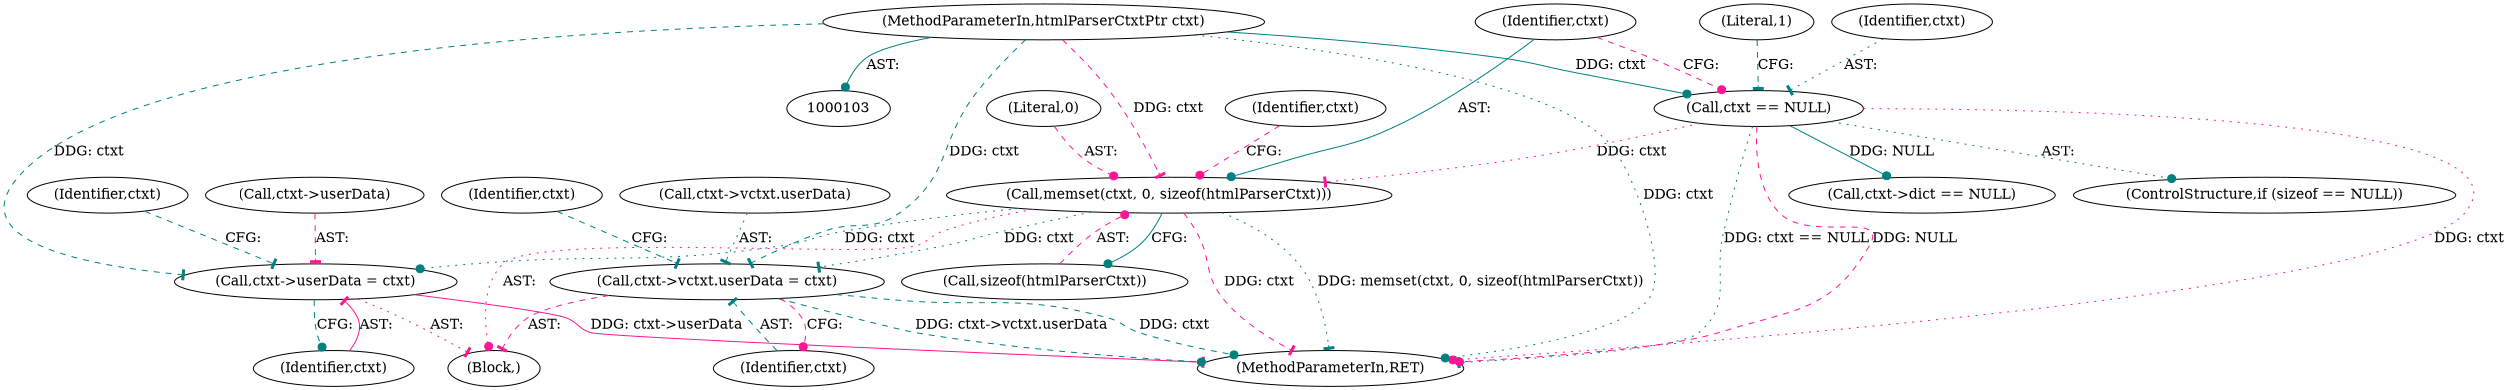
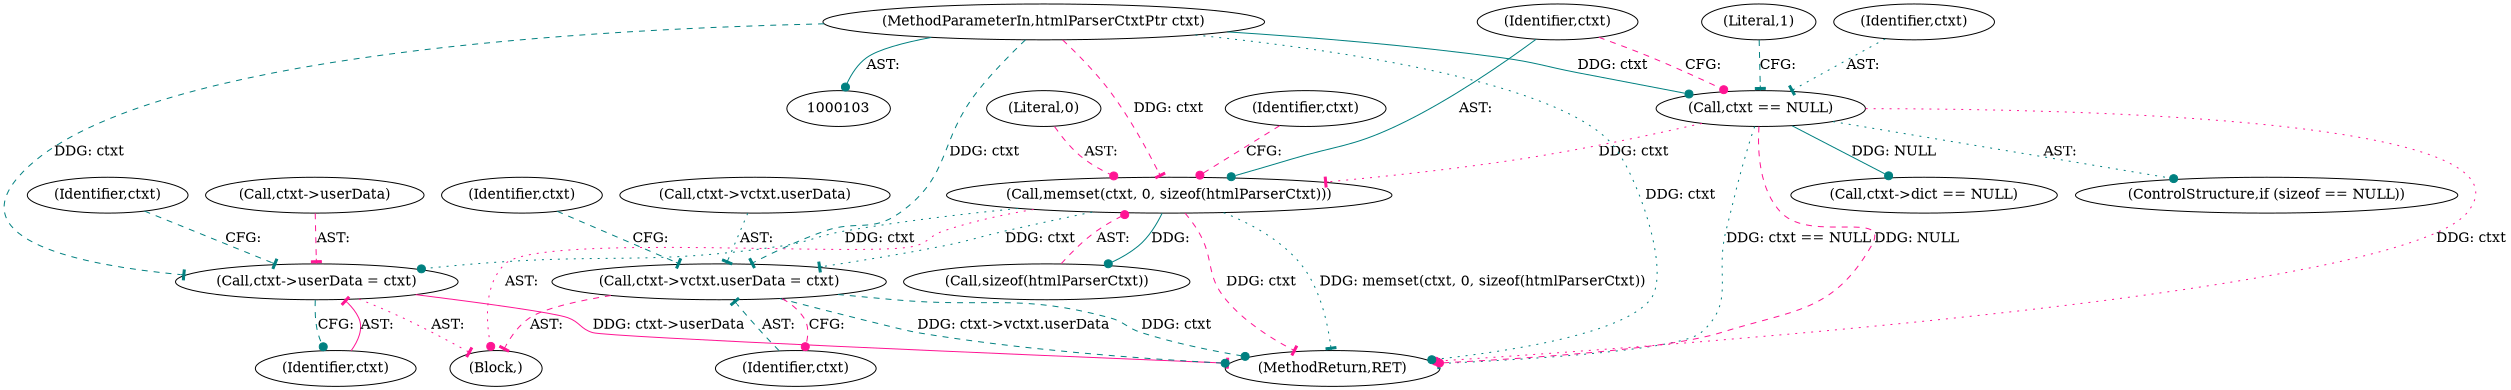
edge "(Call,memset(ctxt, 0, sizeof(htmlParserCtxt)))" -> "(Call,sizeof(htmlParserCtxt))": label "CFG: " -> "DDG: "
node "(MethodParameterIn,RET)": label "(MethodParameterIn,RET)" -> "(MethodReturn,RET)"
